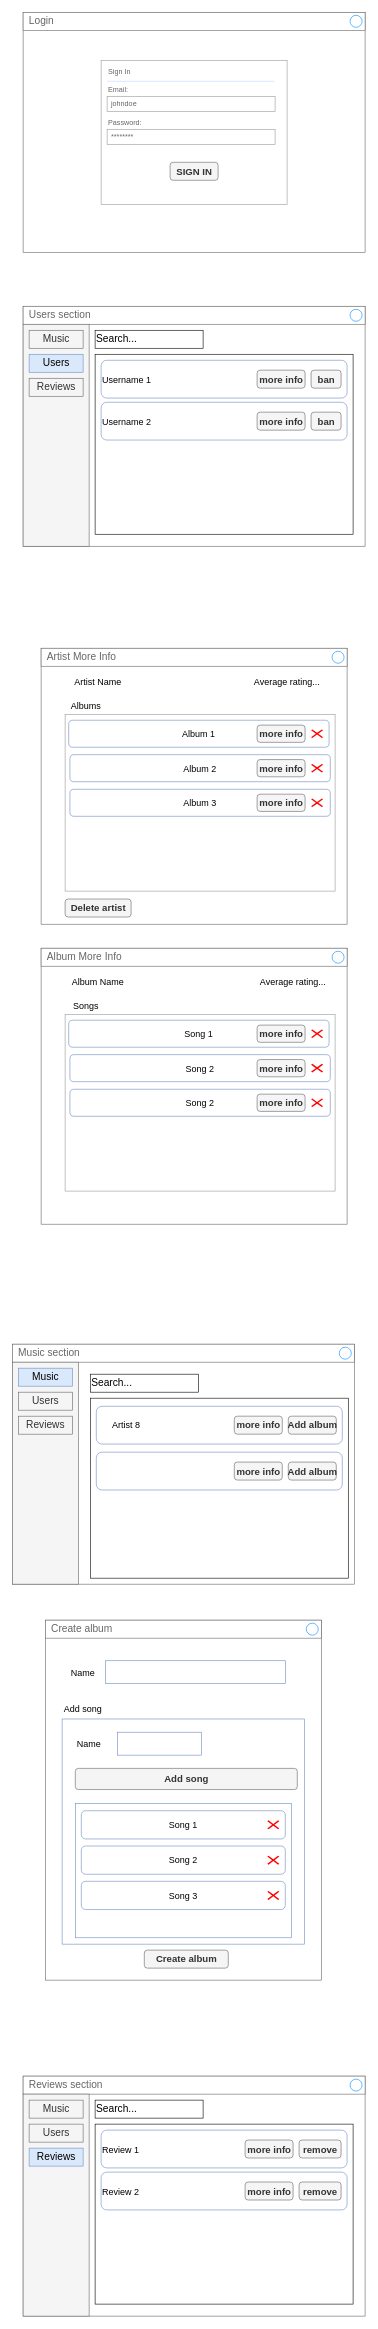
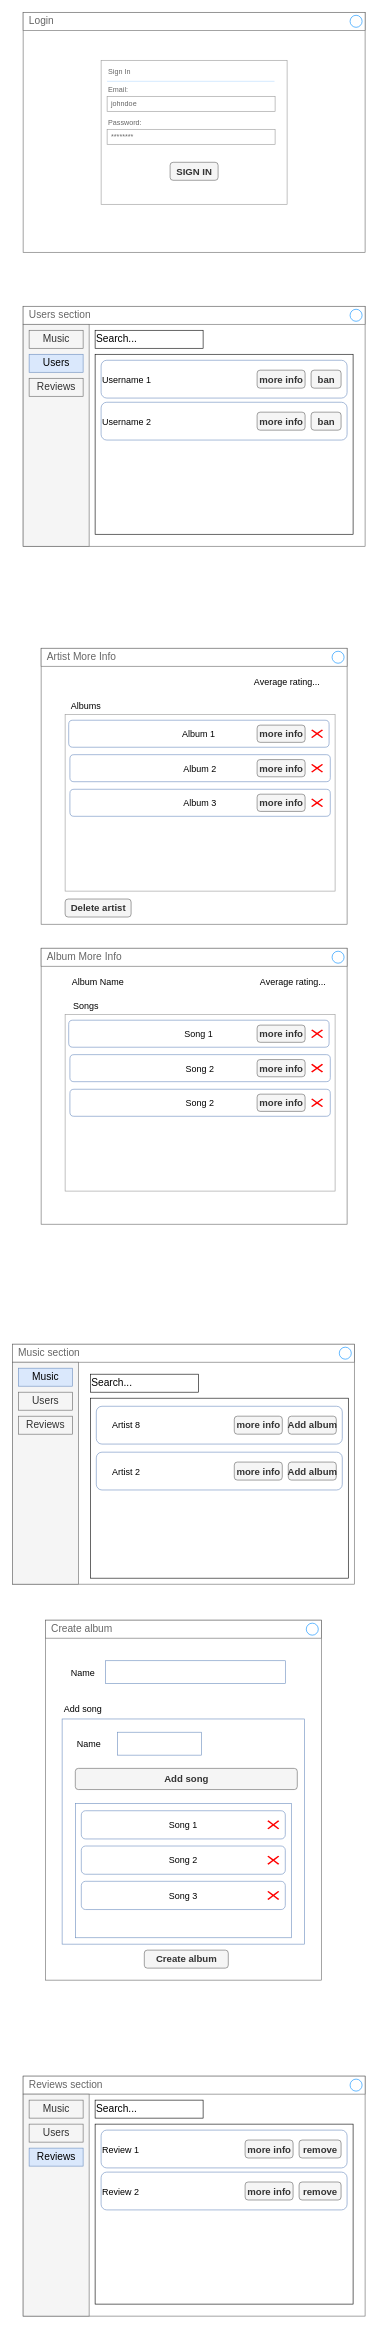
node "Artist Name": removed
node "Artist 2": added
